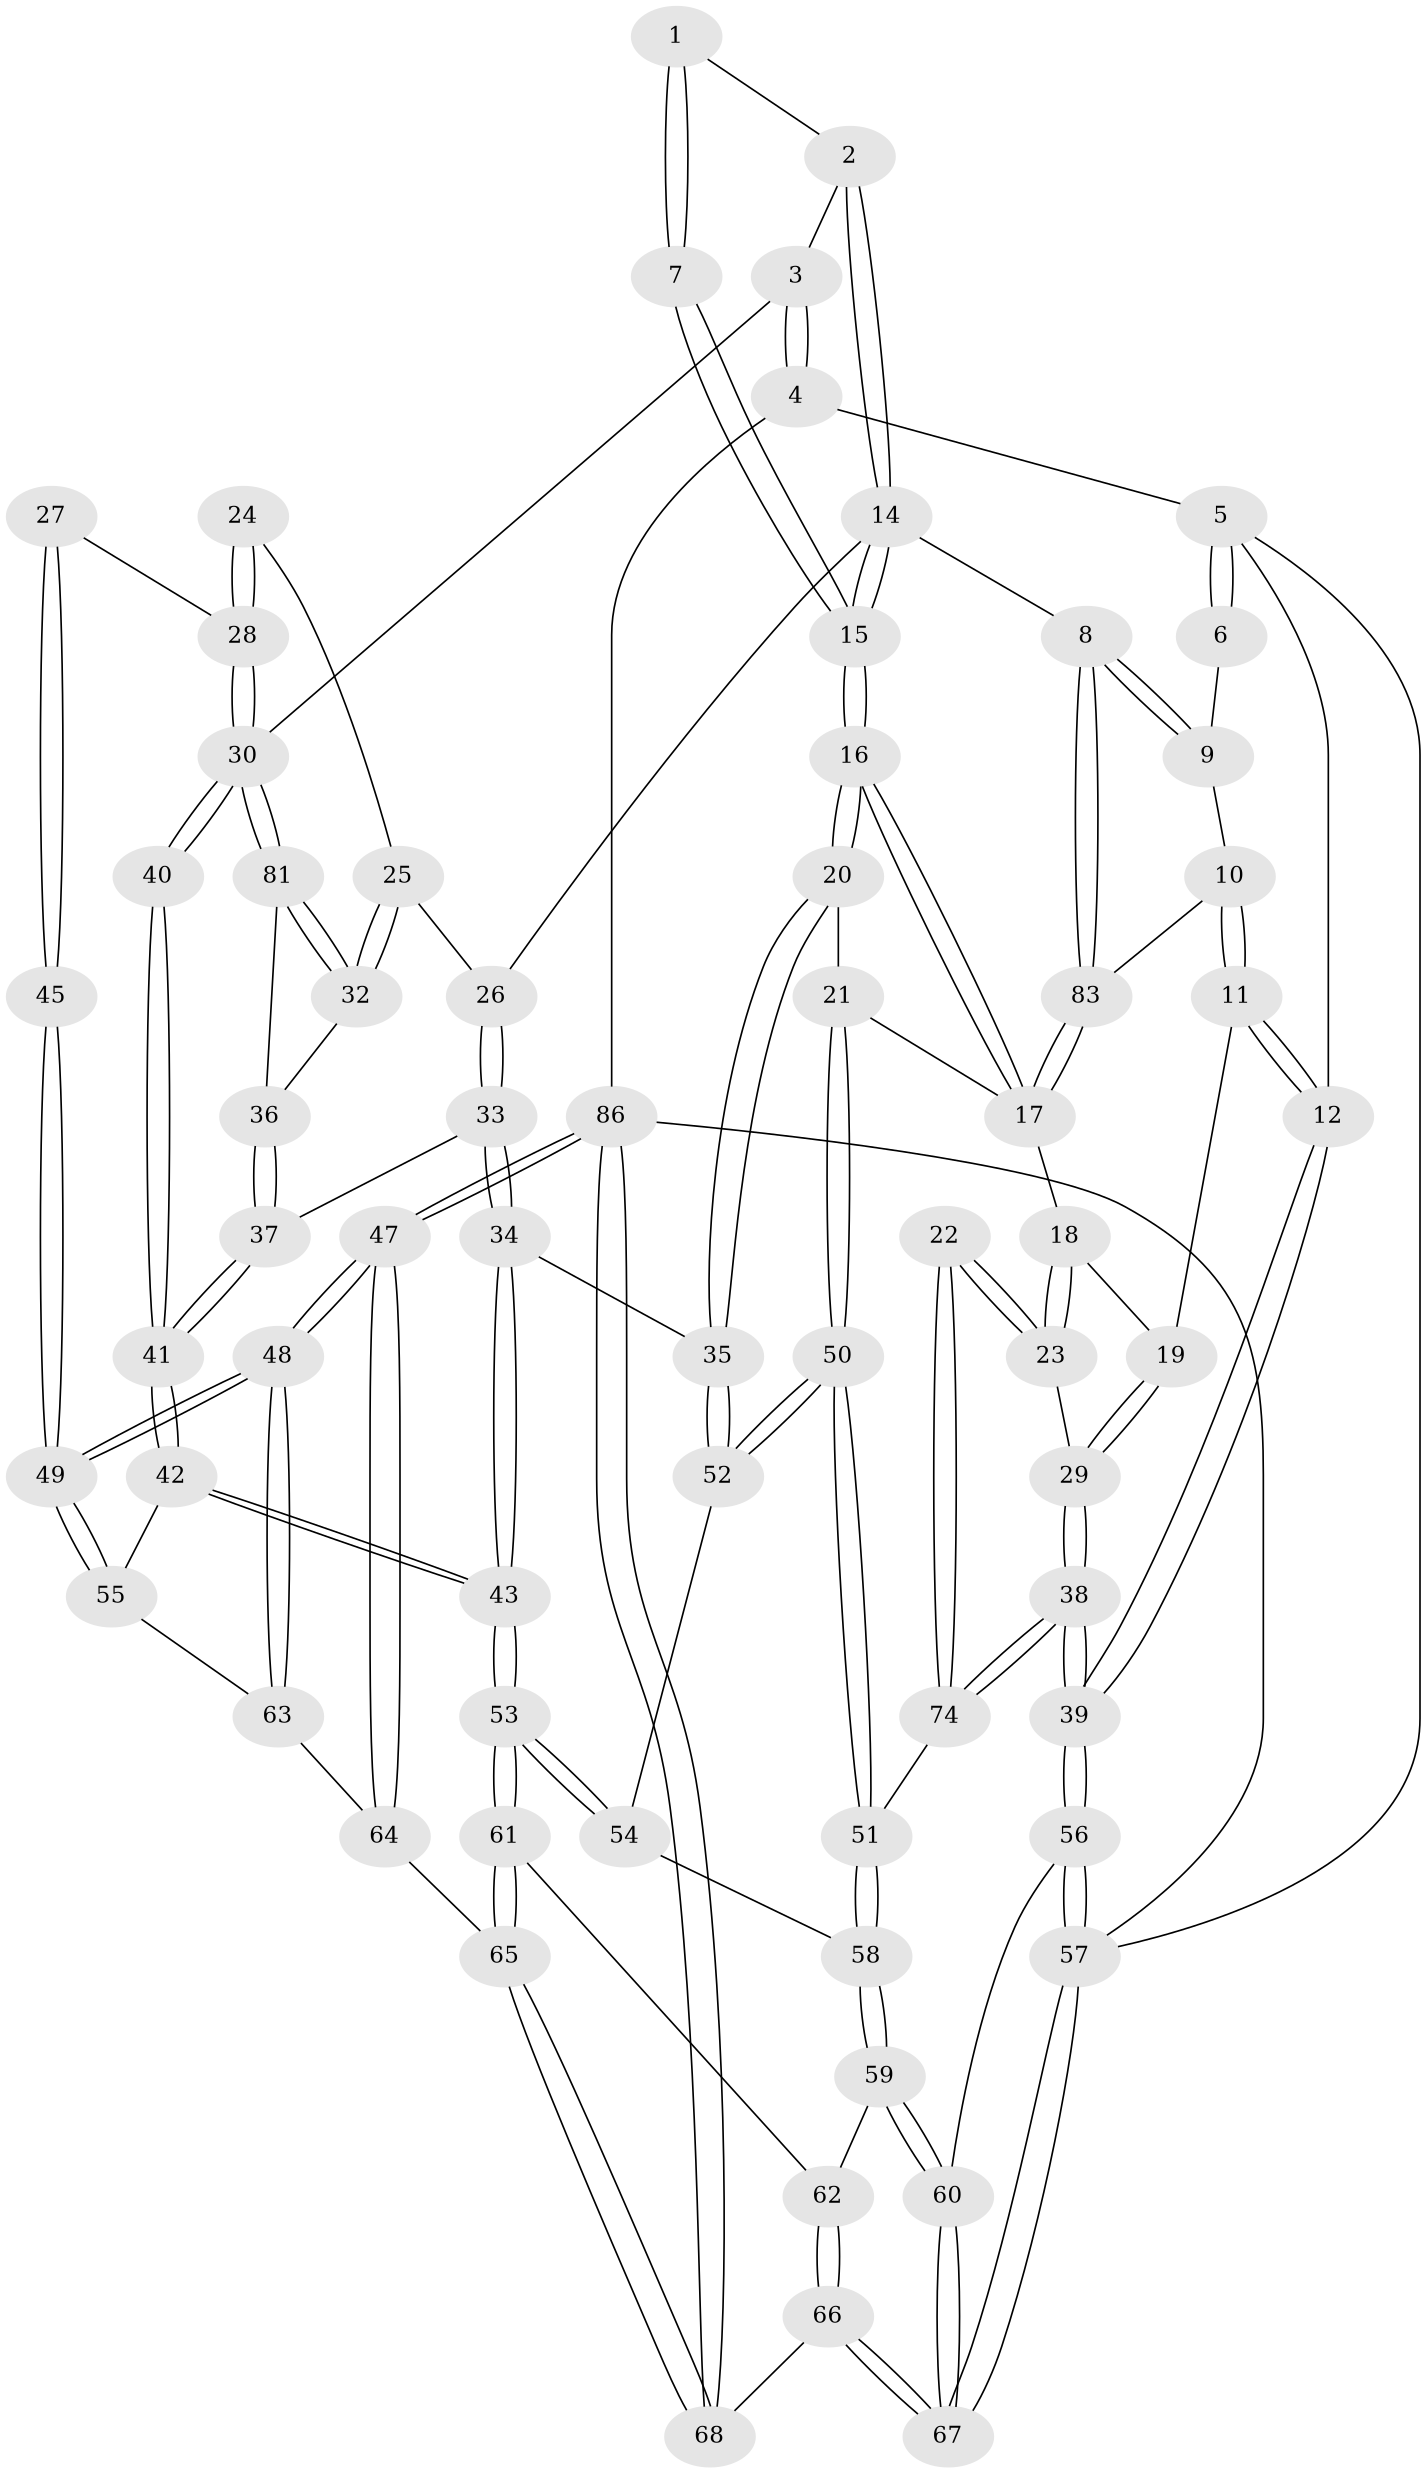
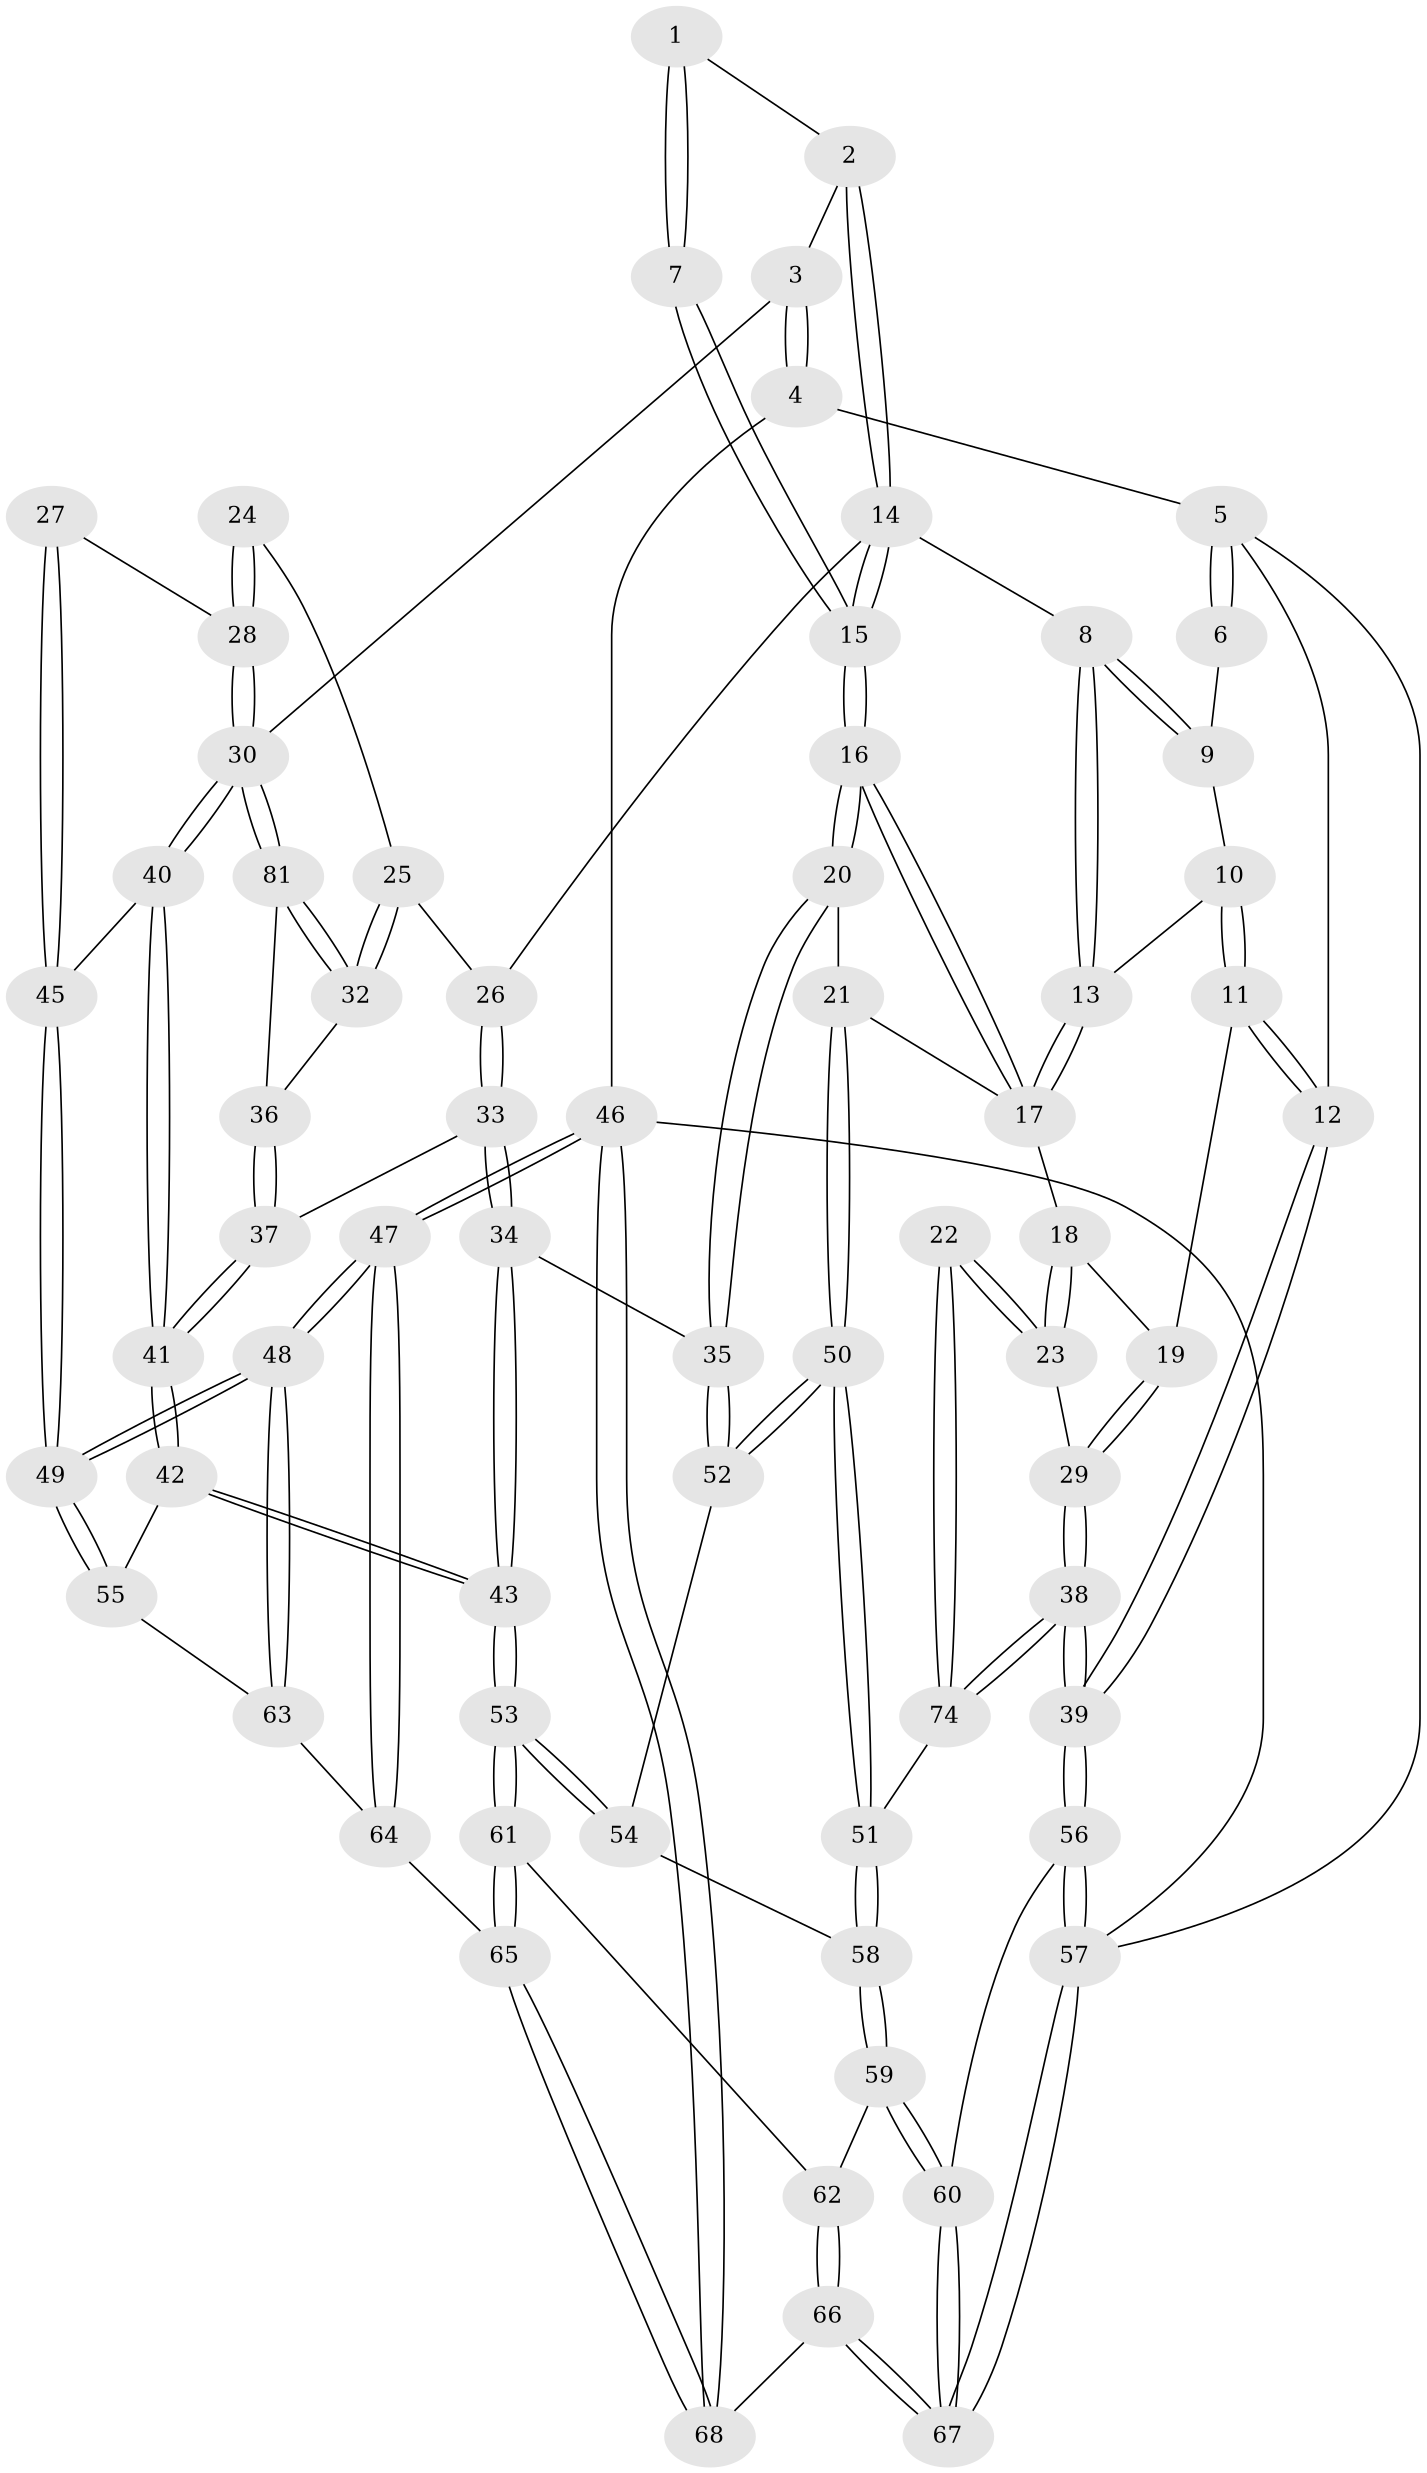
edge "40" -- "45": added
node "83": label "83" -> "13"
node "86": label "86" -> "46"
